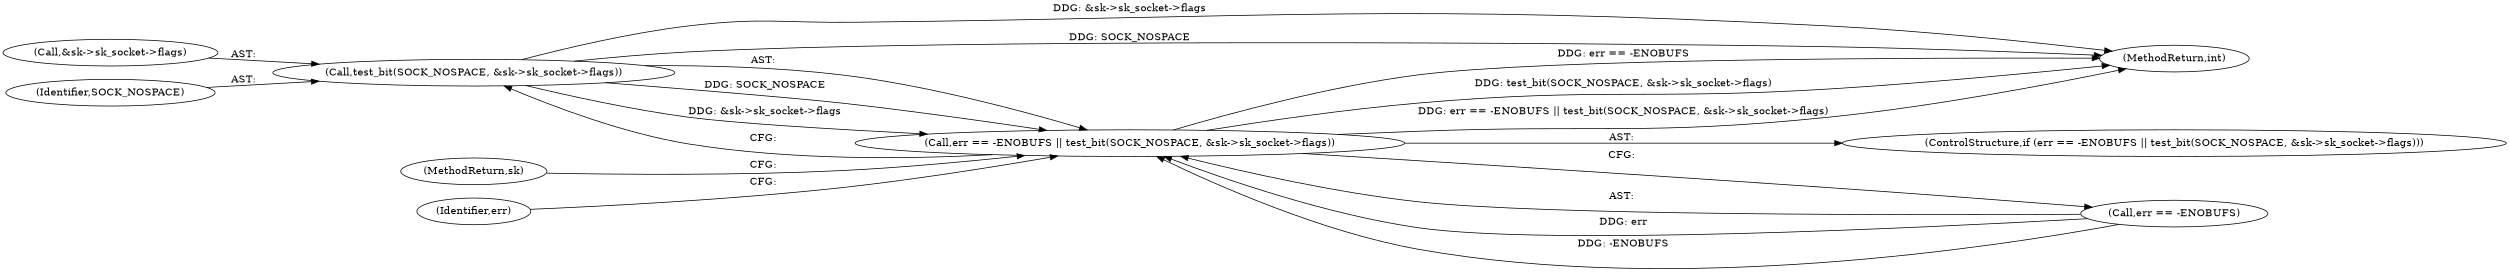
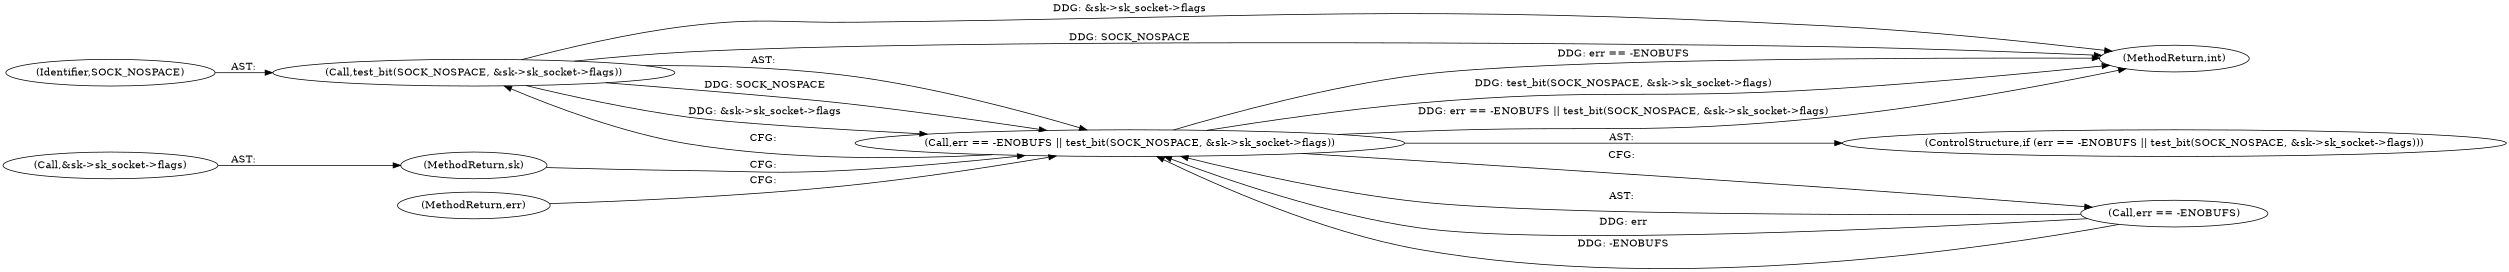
edge "(Call,&sk->sk_socket->flags)" -> "(Call,test_bit(SOCK_NOSPACE, &sk->sk_socket->flags))": now "(Call,&sk->sk_socket->flags)" -> "(MethodReturn,sk)"
node "(Identifier,err)": label "(Identifier,err)" -> "(MethodReturn,err)"
